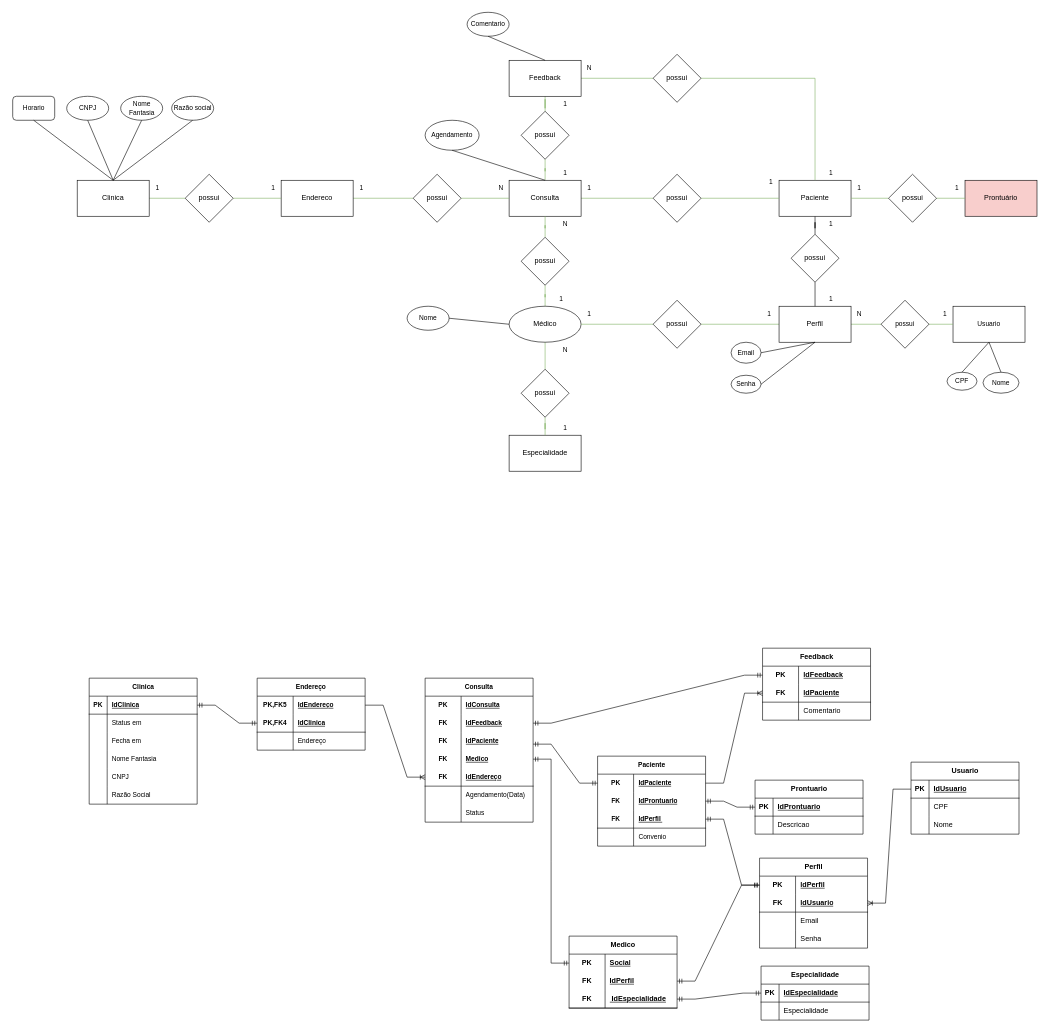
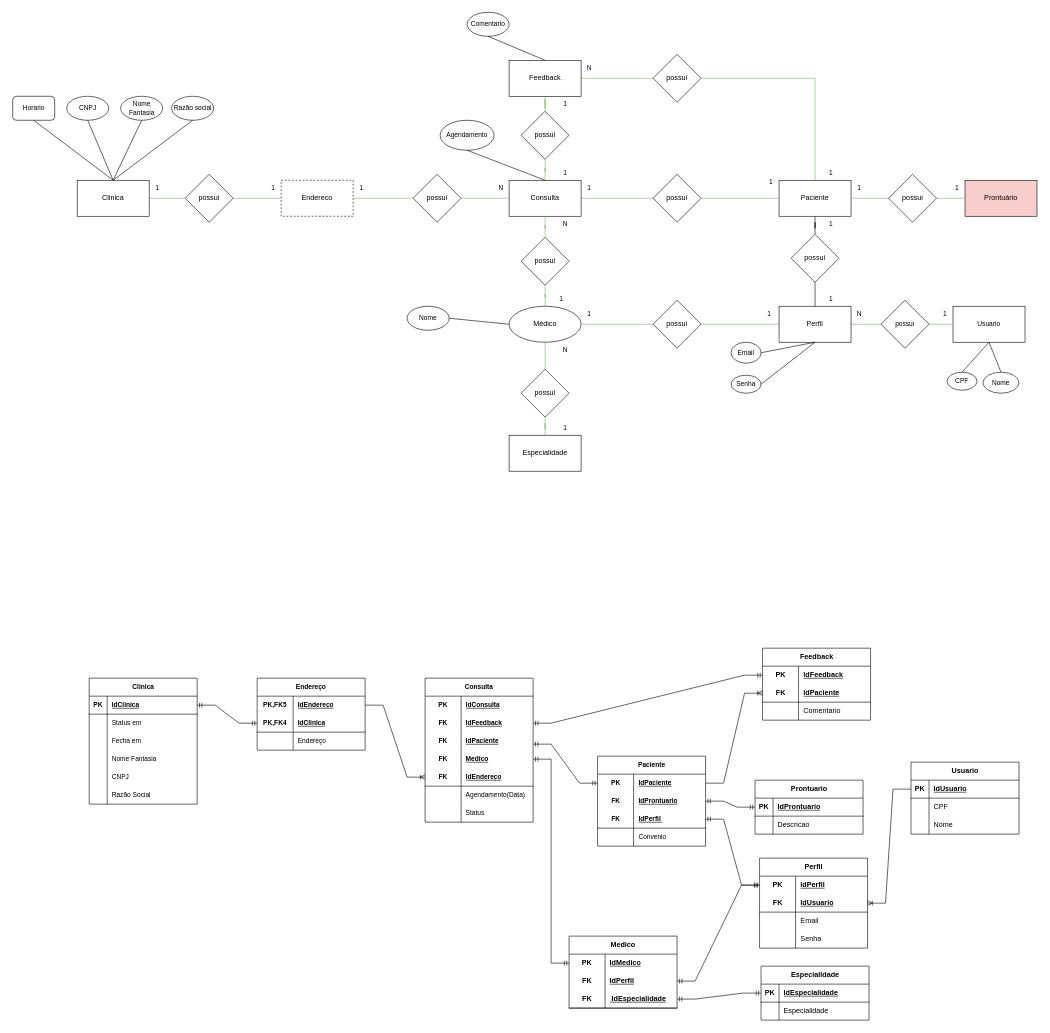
node "Agendamento": moved (452, 135) -> (467, 135)
node "Endereco": style solid -> dashed
node "Social": label "Social" -> "IdMedico"
